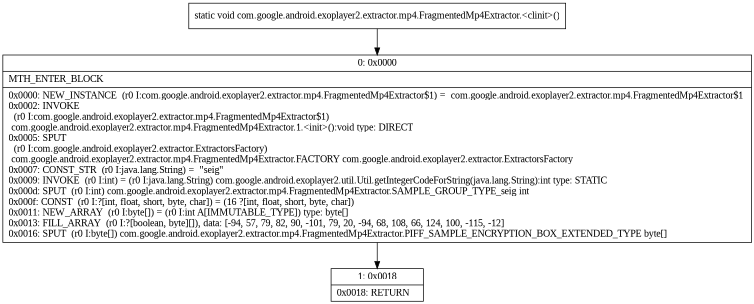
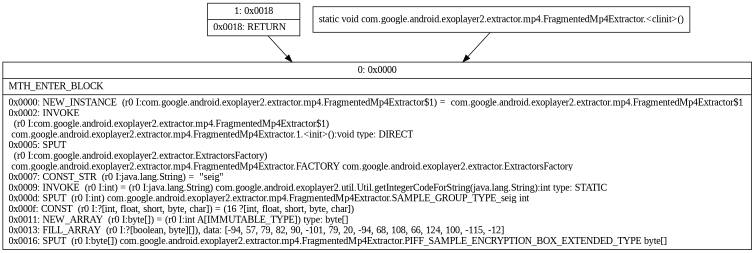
edge "0: 0x0000" -> "1: 0x0018": reversed
